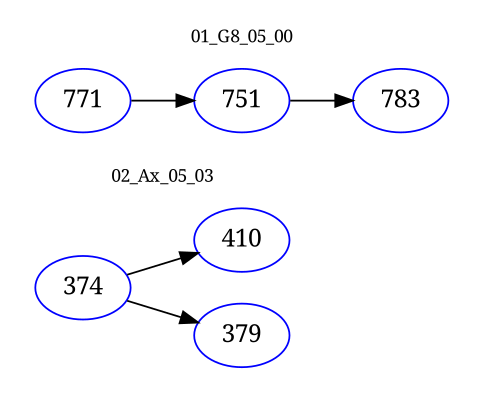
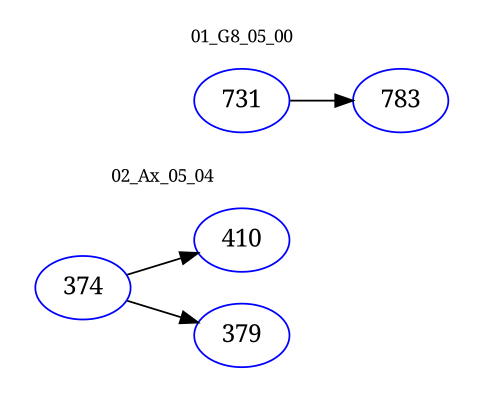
node "771": removed
node "751": label "751" -> "731"
cluster "02_Ax_05_03": label "02_Ax_05_03" -> "02_Ax_05_04"
